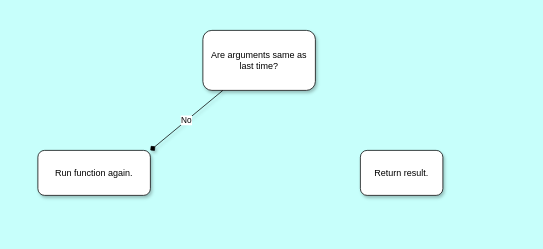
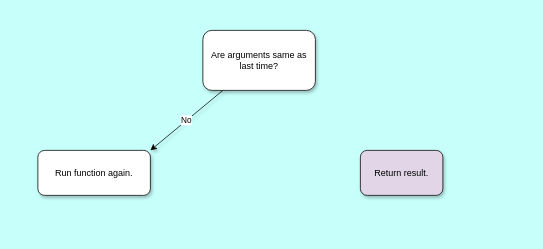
edge "Are arguments same as last time?" -> "Run function again.": arrowhead diamond -> classic
node "Return result.": fillcolor #ffffff -> #e1d5e7
